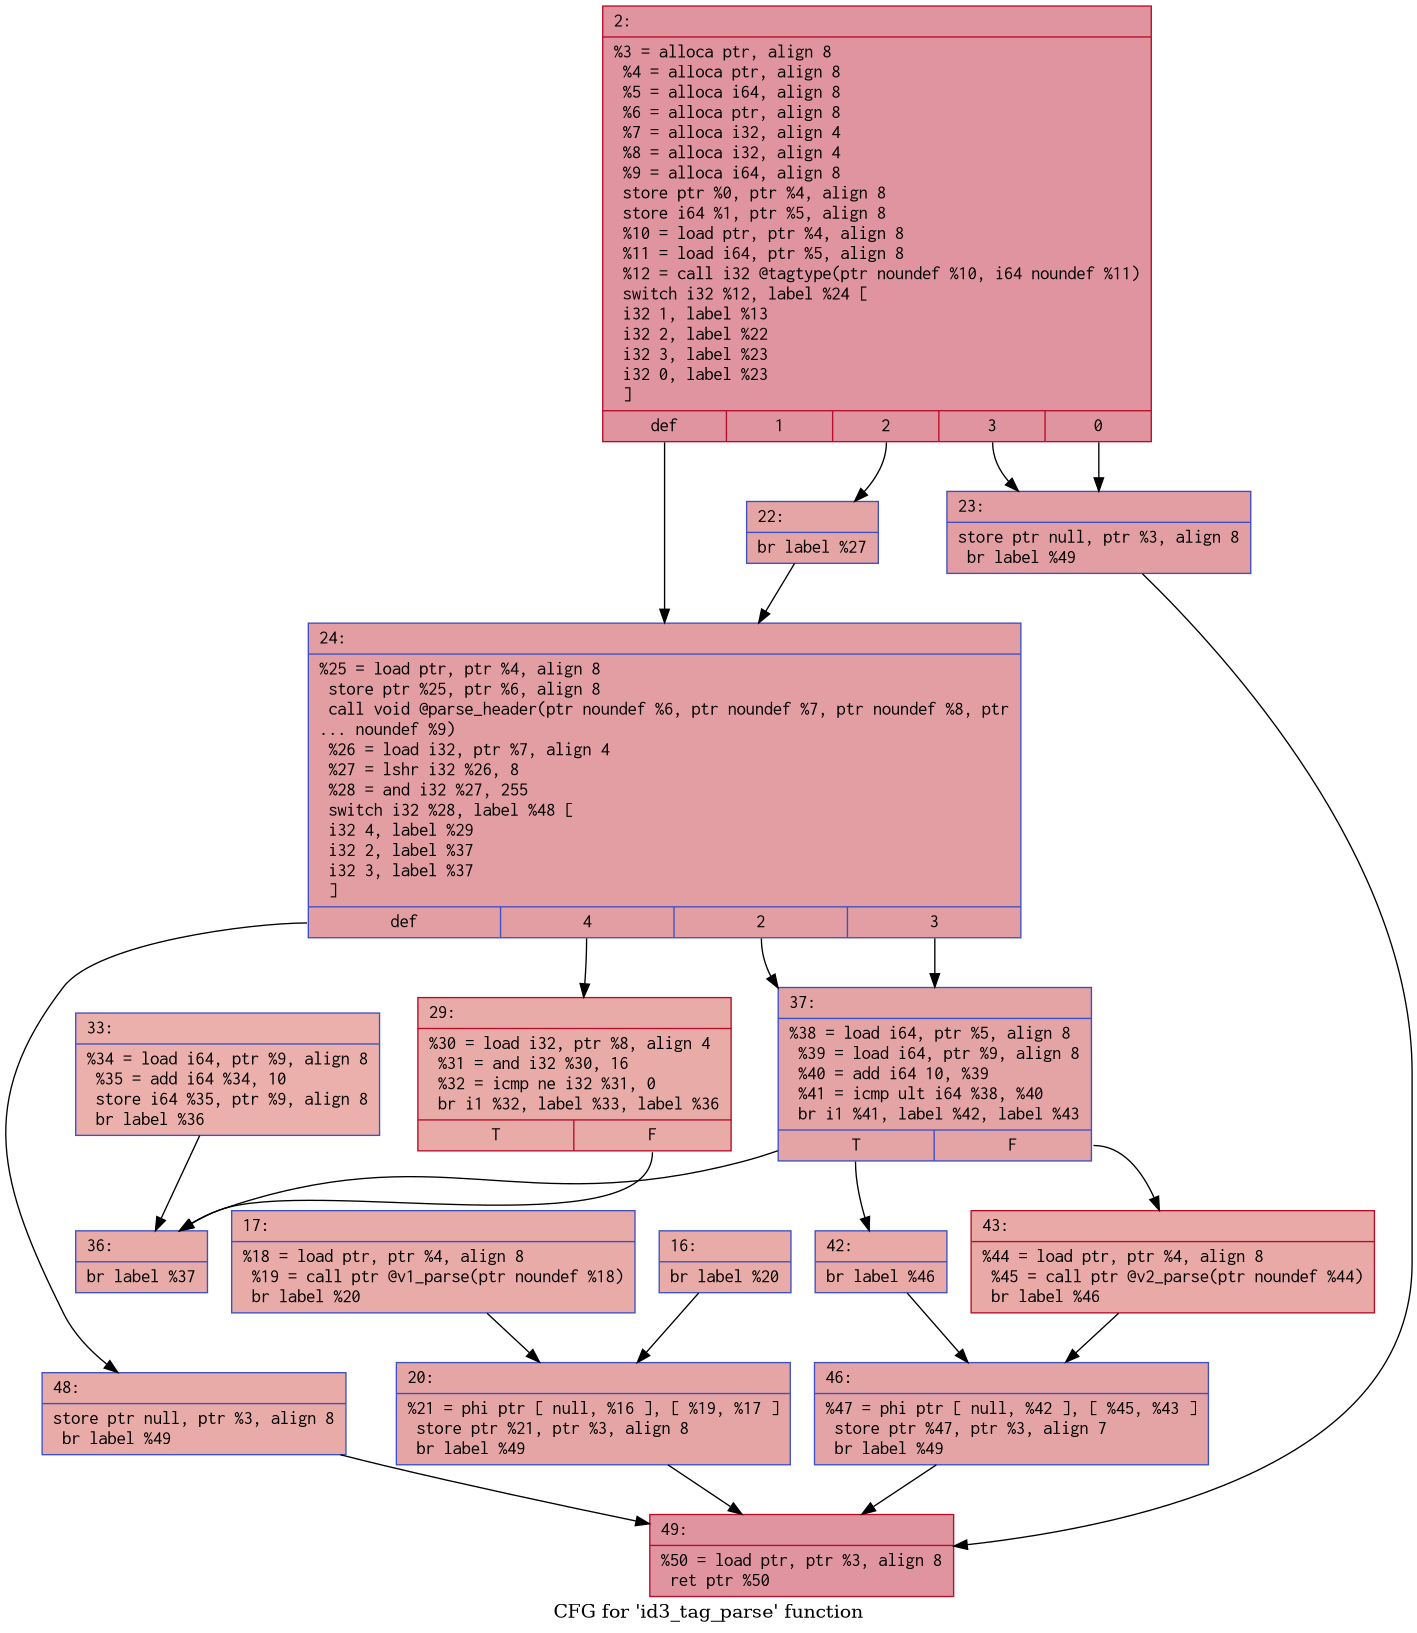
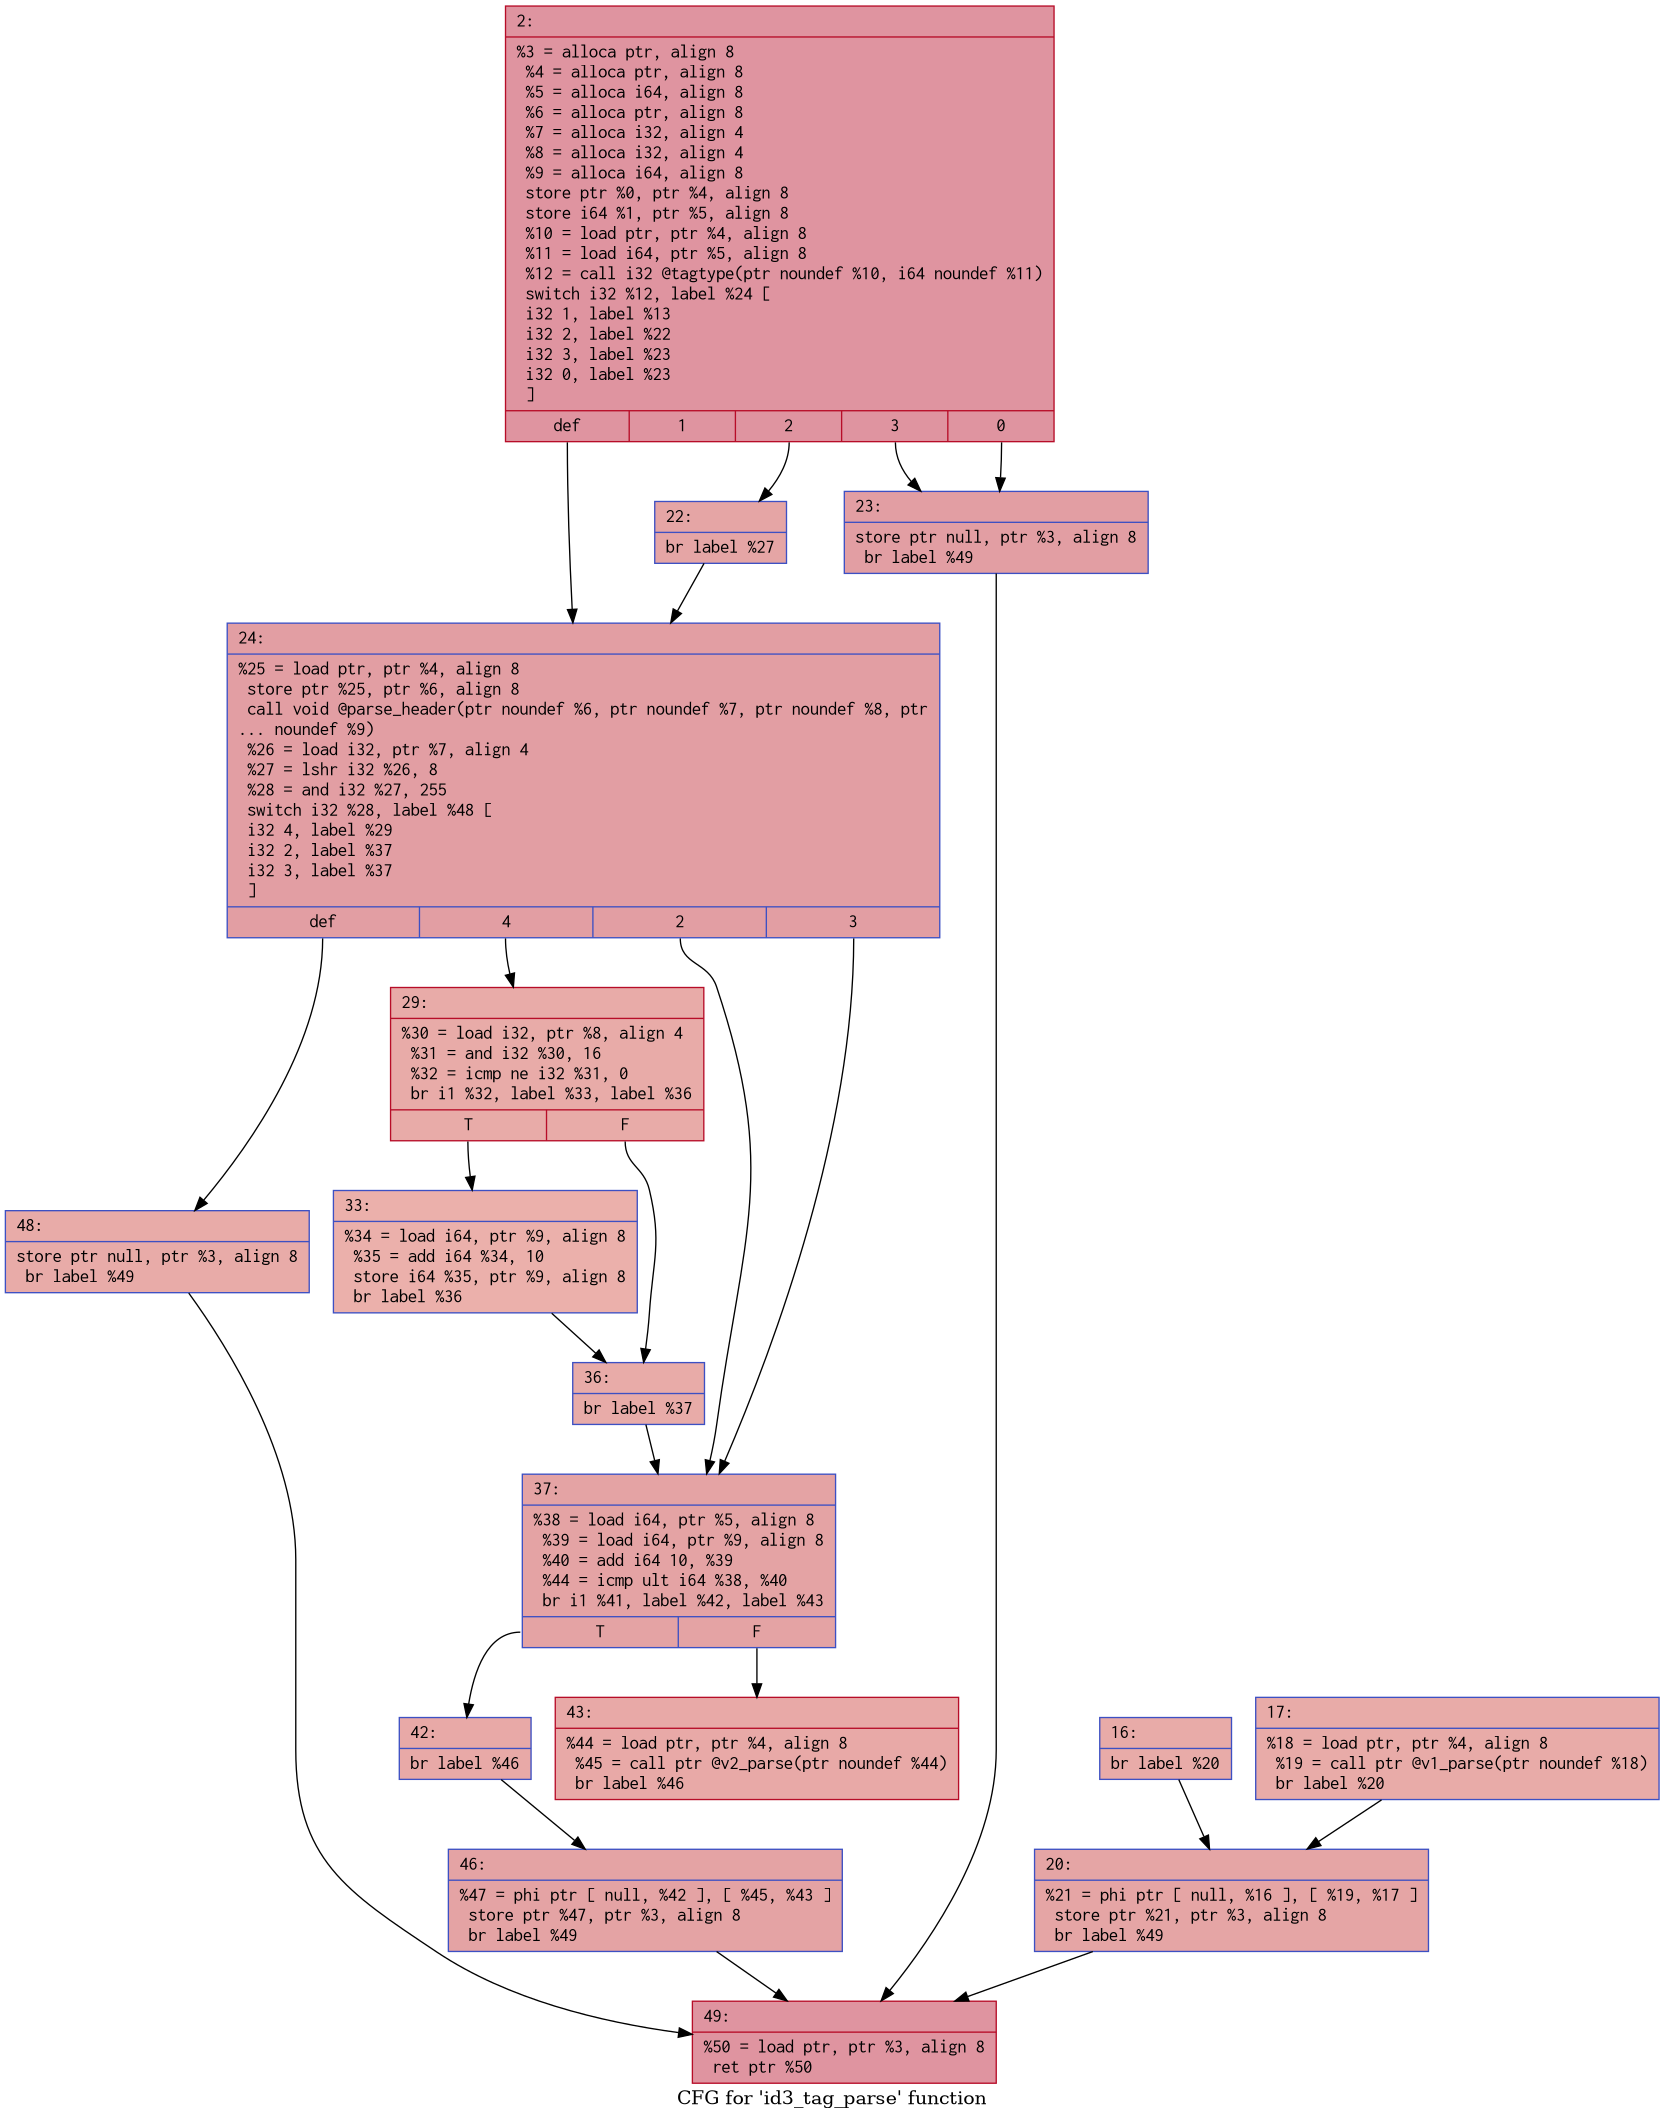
node "37:": text "%41 = icmp ult i64 %38, %40" -> "%44 = icmp ult i64 %38, %40"
edge "29:" -> "33:": added
edge "37:" -> "36:": reversed
edge "43:" -> "46:": removed
node "46:": text "store ptr %47, ptr %3, align 7" -> "store ptr %47, ptr %3, align 8"
